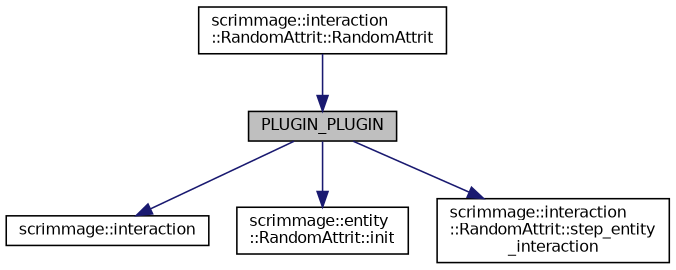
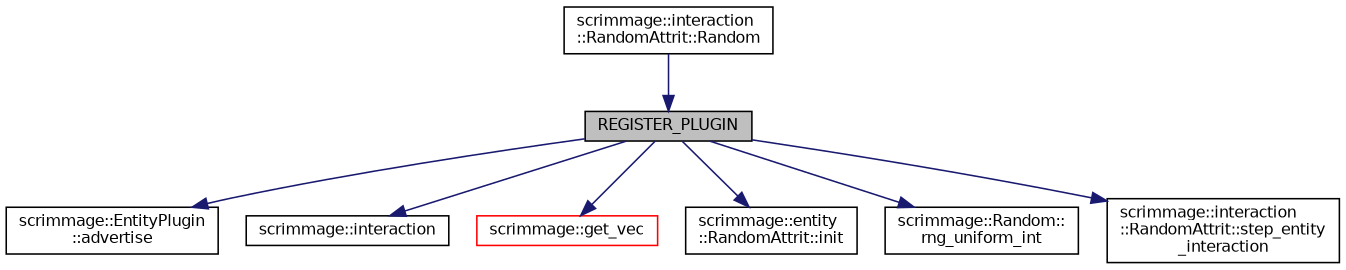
node "scrimmage::interaction ::RandomAttrit::RandomAttrit": label "scrimmage::interaction ::RandomAttrit::RandomAttrit" -> "scrimmage::interaction ::RandomAttrit::Random"
node "PLUGIN_PLUGIN": label "PLUGIN_PLUGIN" -> "REGISTER_PLUGIN"
node "scrimmage::EntityPlugin ::advertise": added
node "scrimmage::get_vec": added
node "scrimmage::Random:: rng_uniform_int": added
